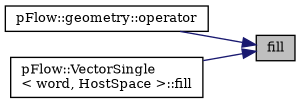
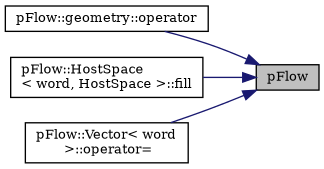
node "fill": label "fill" -> "pFlow"
node "pFlow::VectorSingle < word, HostSpace >::fill": label "pFlow::VectorSingle < word, HostSpace >::fill" -> "pFlow::HostSpace < word, HostSpace >::fill"
node "pFlow::Vector< word >::operator=": added
